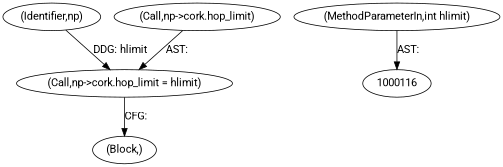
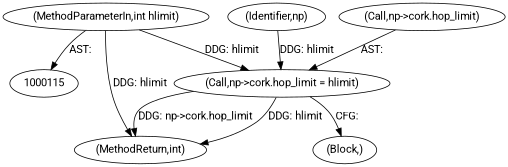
edge "(MethodParameterIn,int hlimit)" -> "(Call,np->cork.hop_limit = hlimit)": added, label "DDG: hlimit"
node "1000116": label "1000116" -> "1000115"
node "(MethodReturn,int)": added
